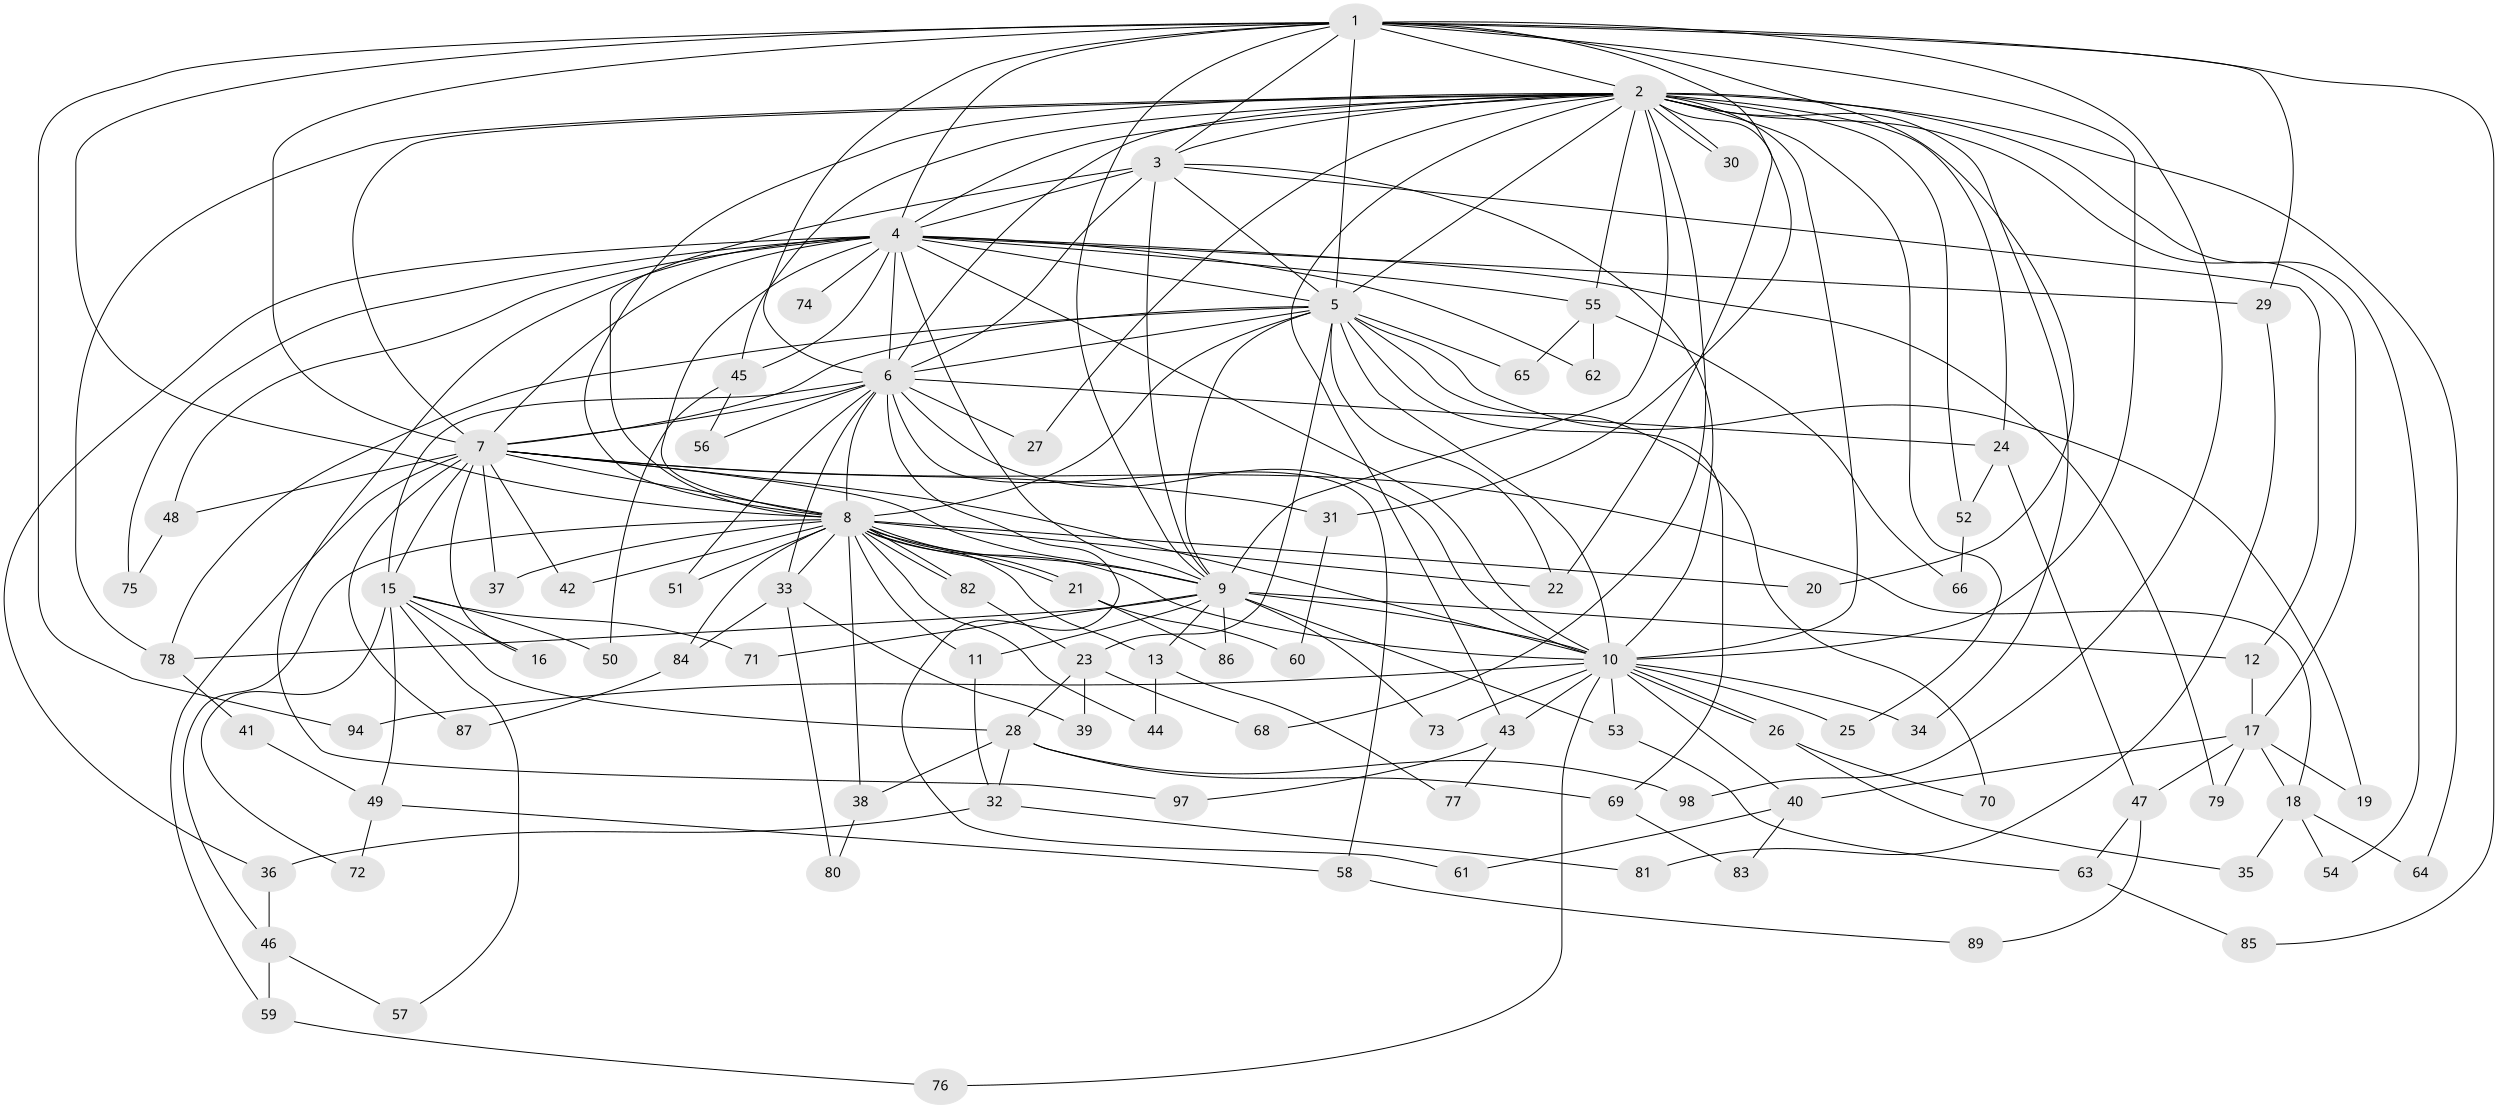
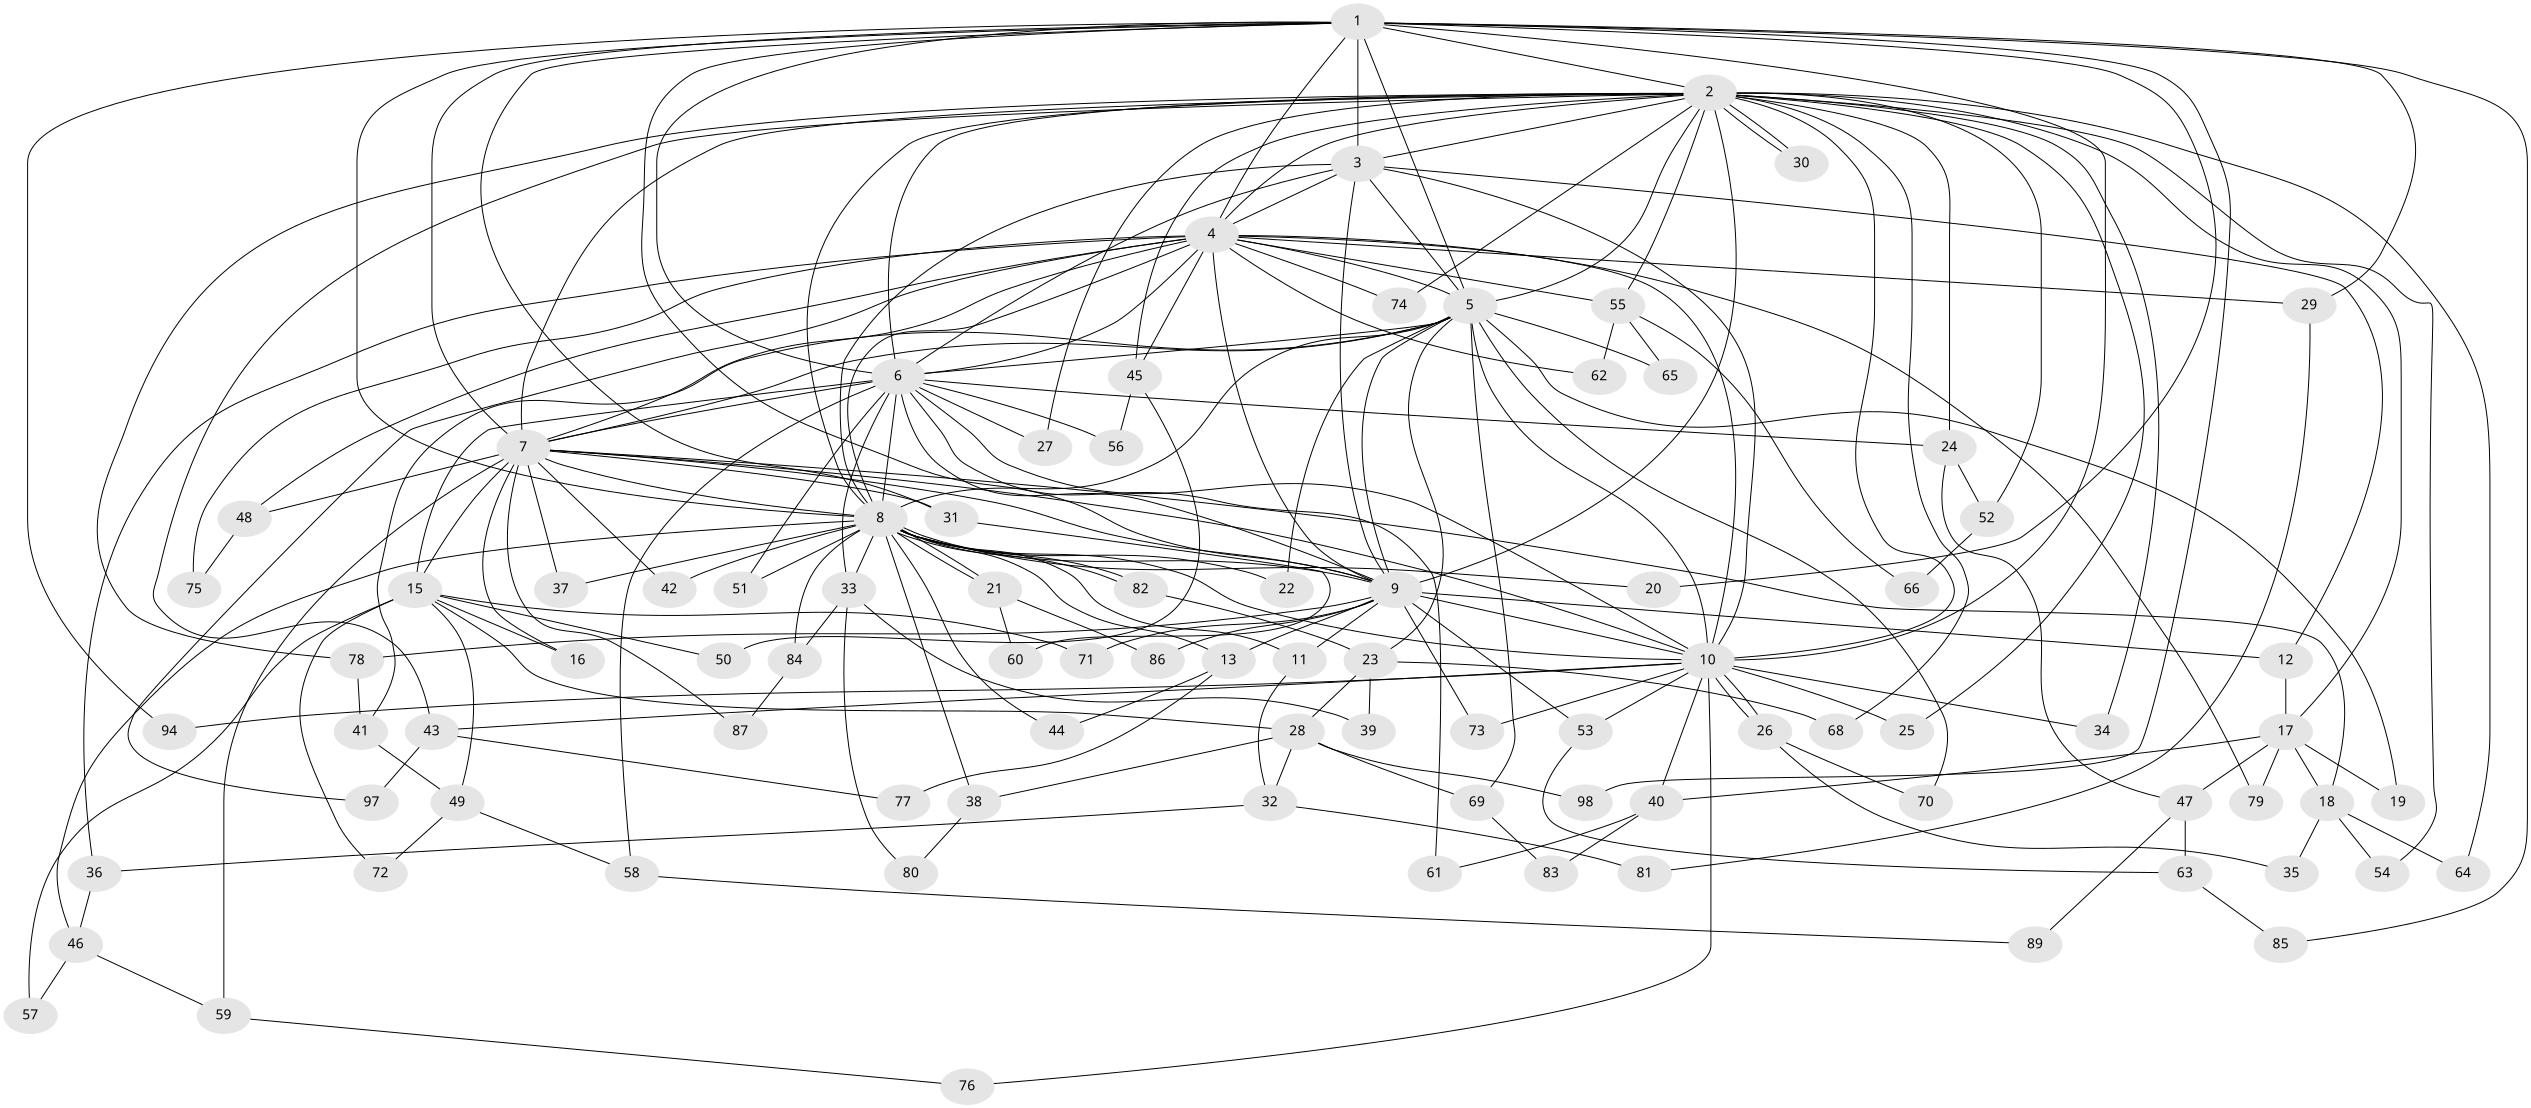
edge "2" -- "22": now "2" -- "74"
edge "5" -- "78": now "5" -- "41"
edge "6" -- "9": added
